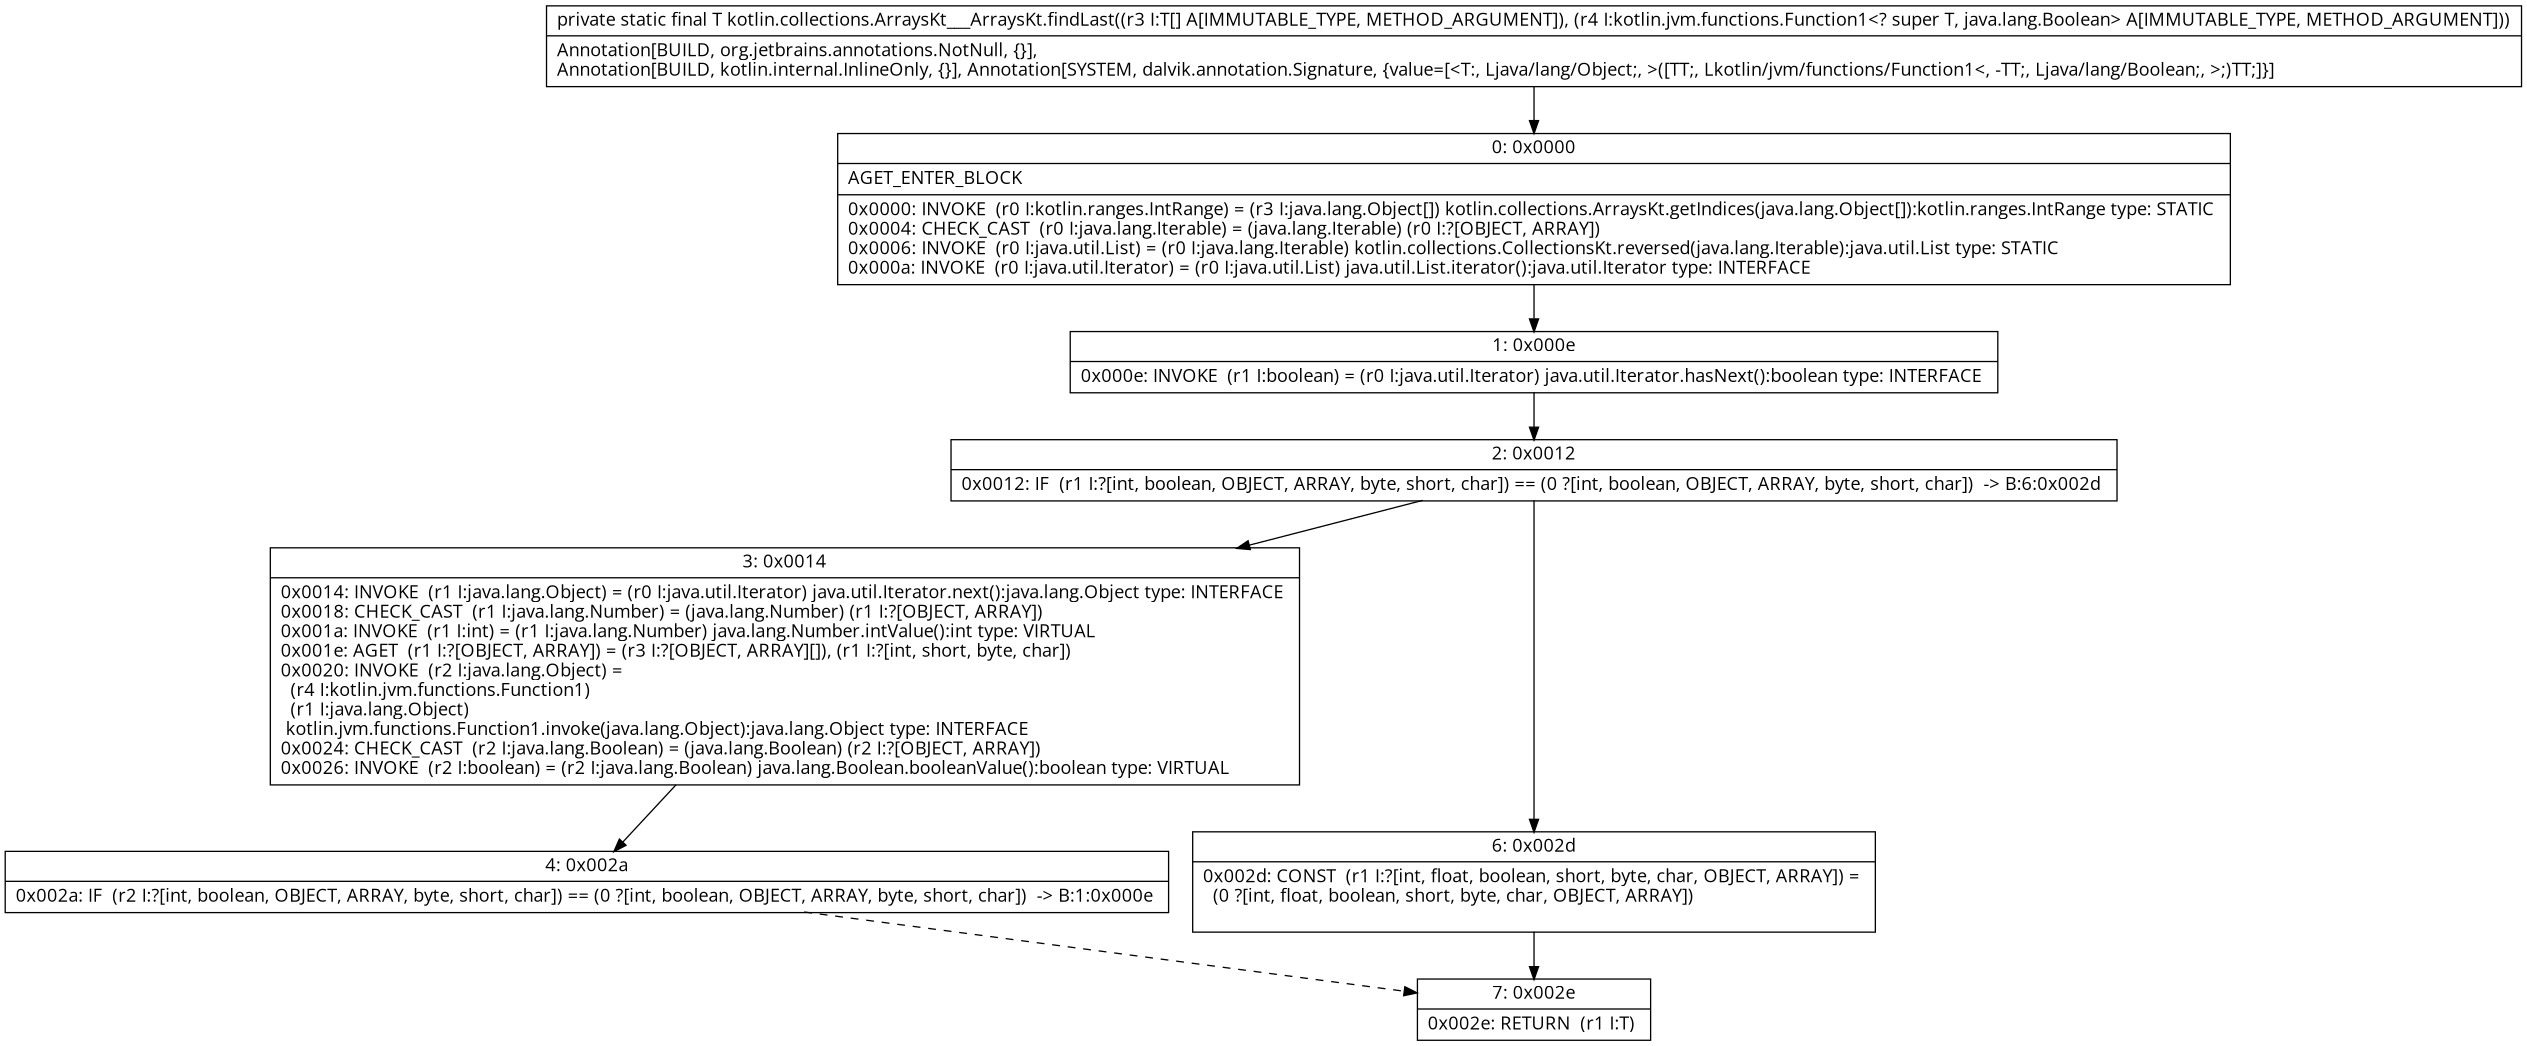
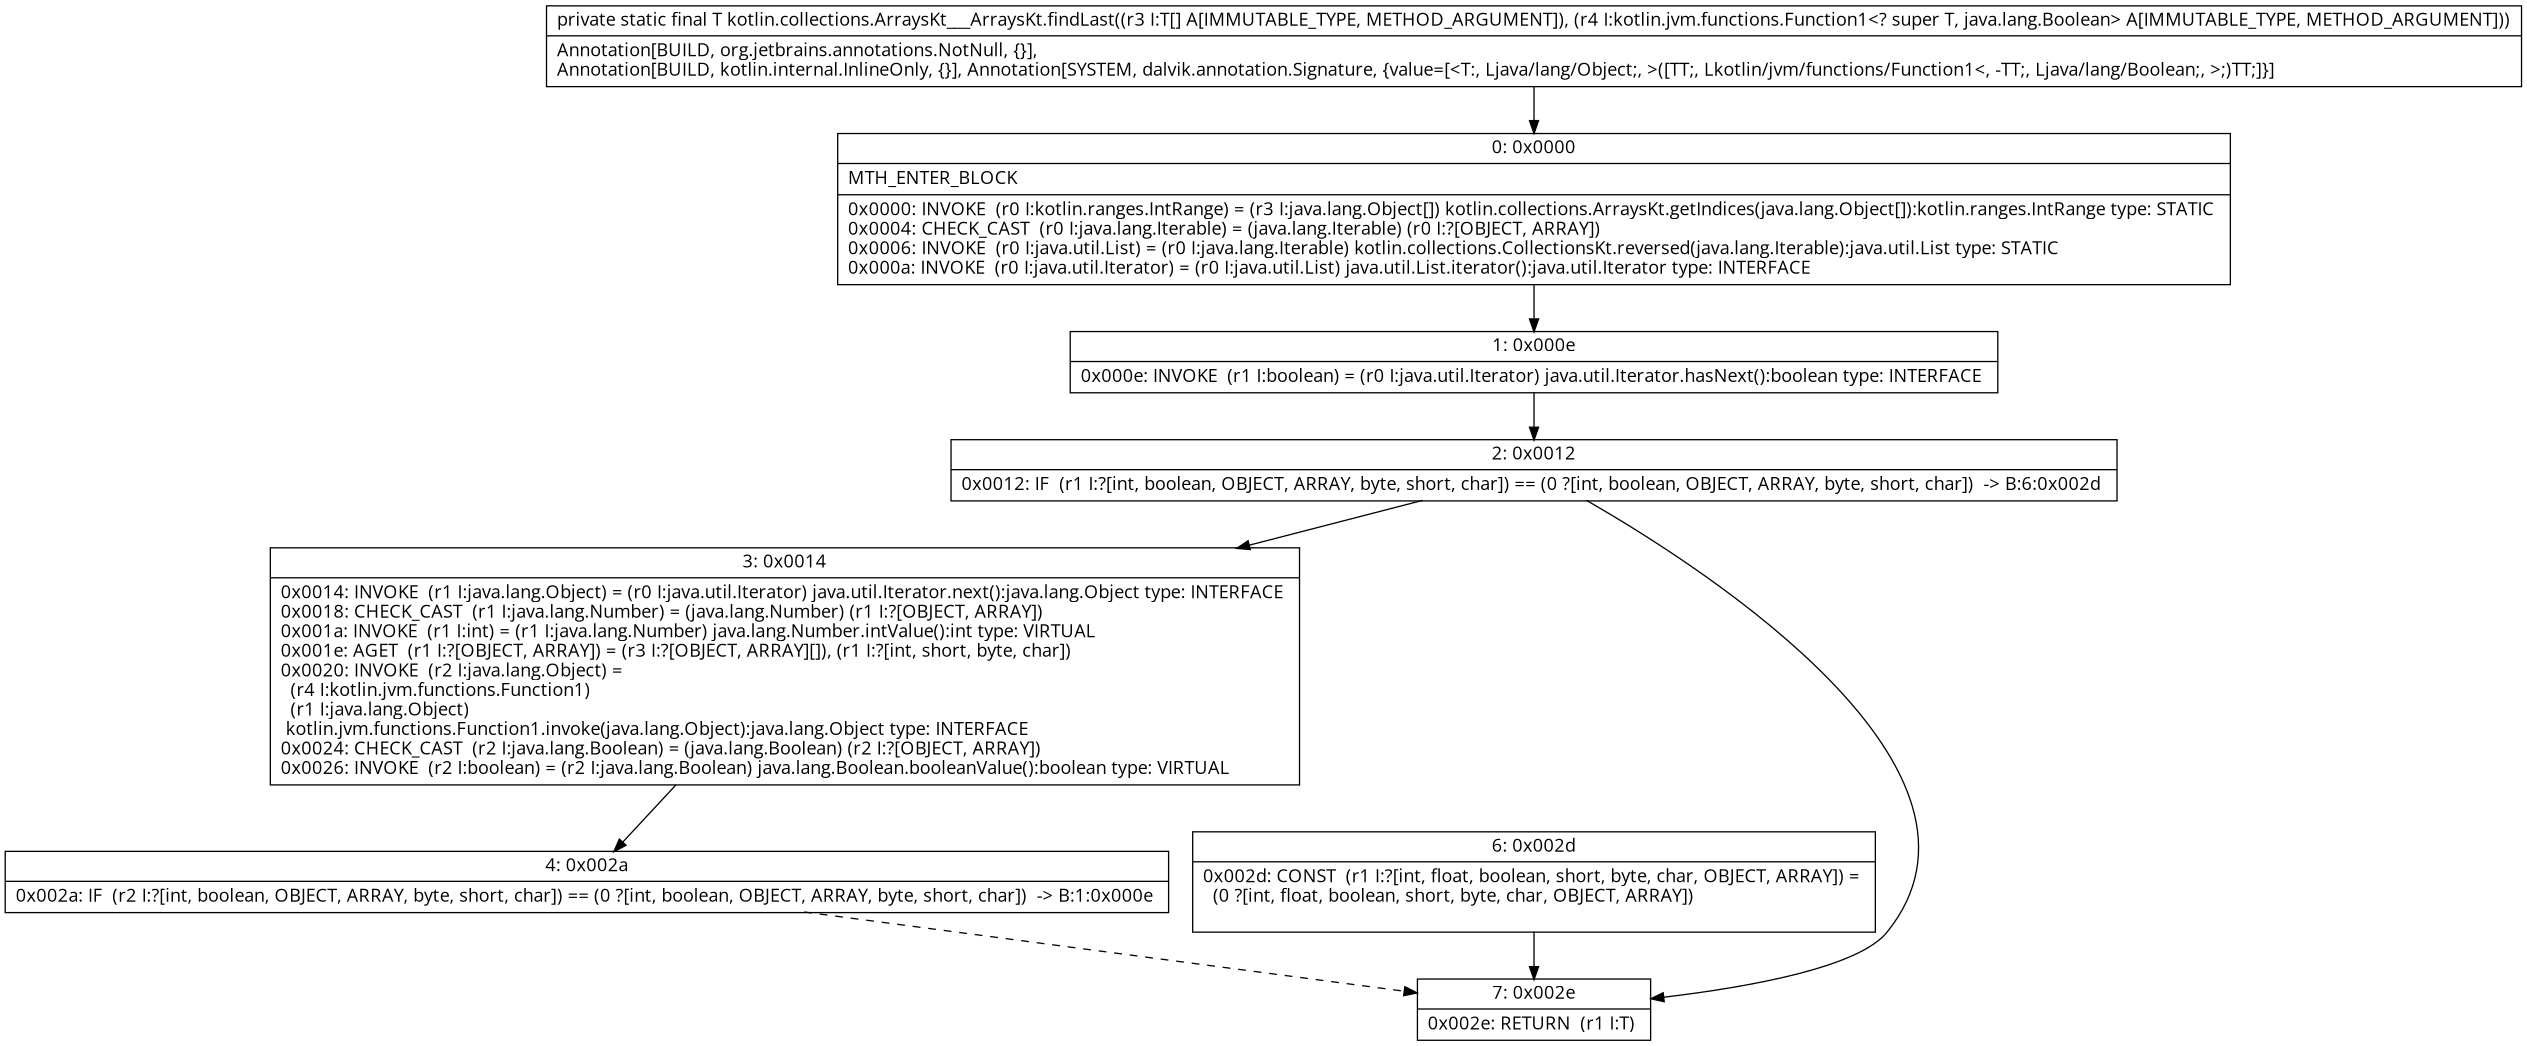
node "0: 0x0000": text "AGET_ENTER_BLOCK" -> "MTH_ENTER_BLOCK"
edge "2: 0x0012" -> "6: 0x002d": now "2: 0x0012" -> "7: 0x002e"
